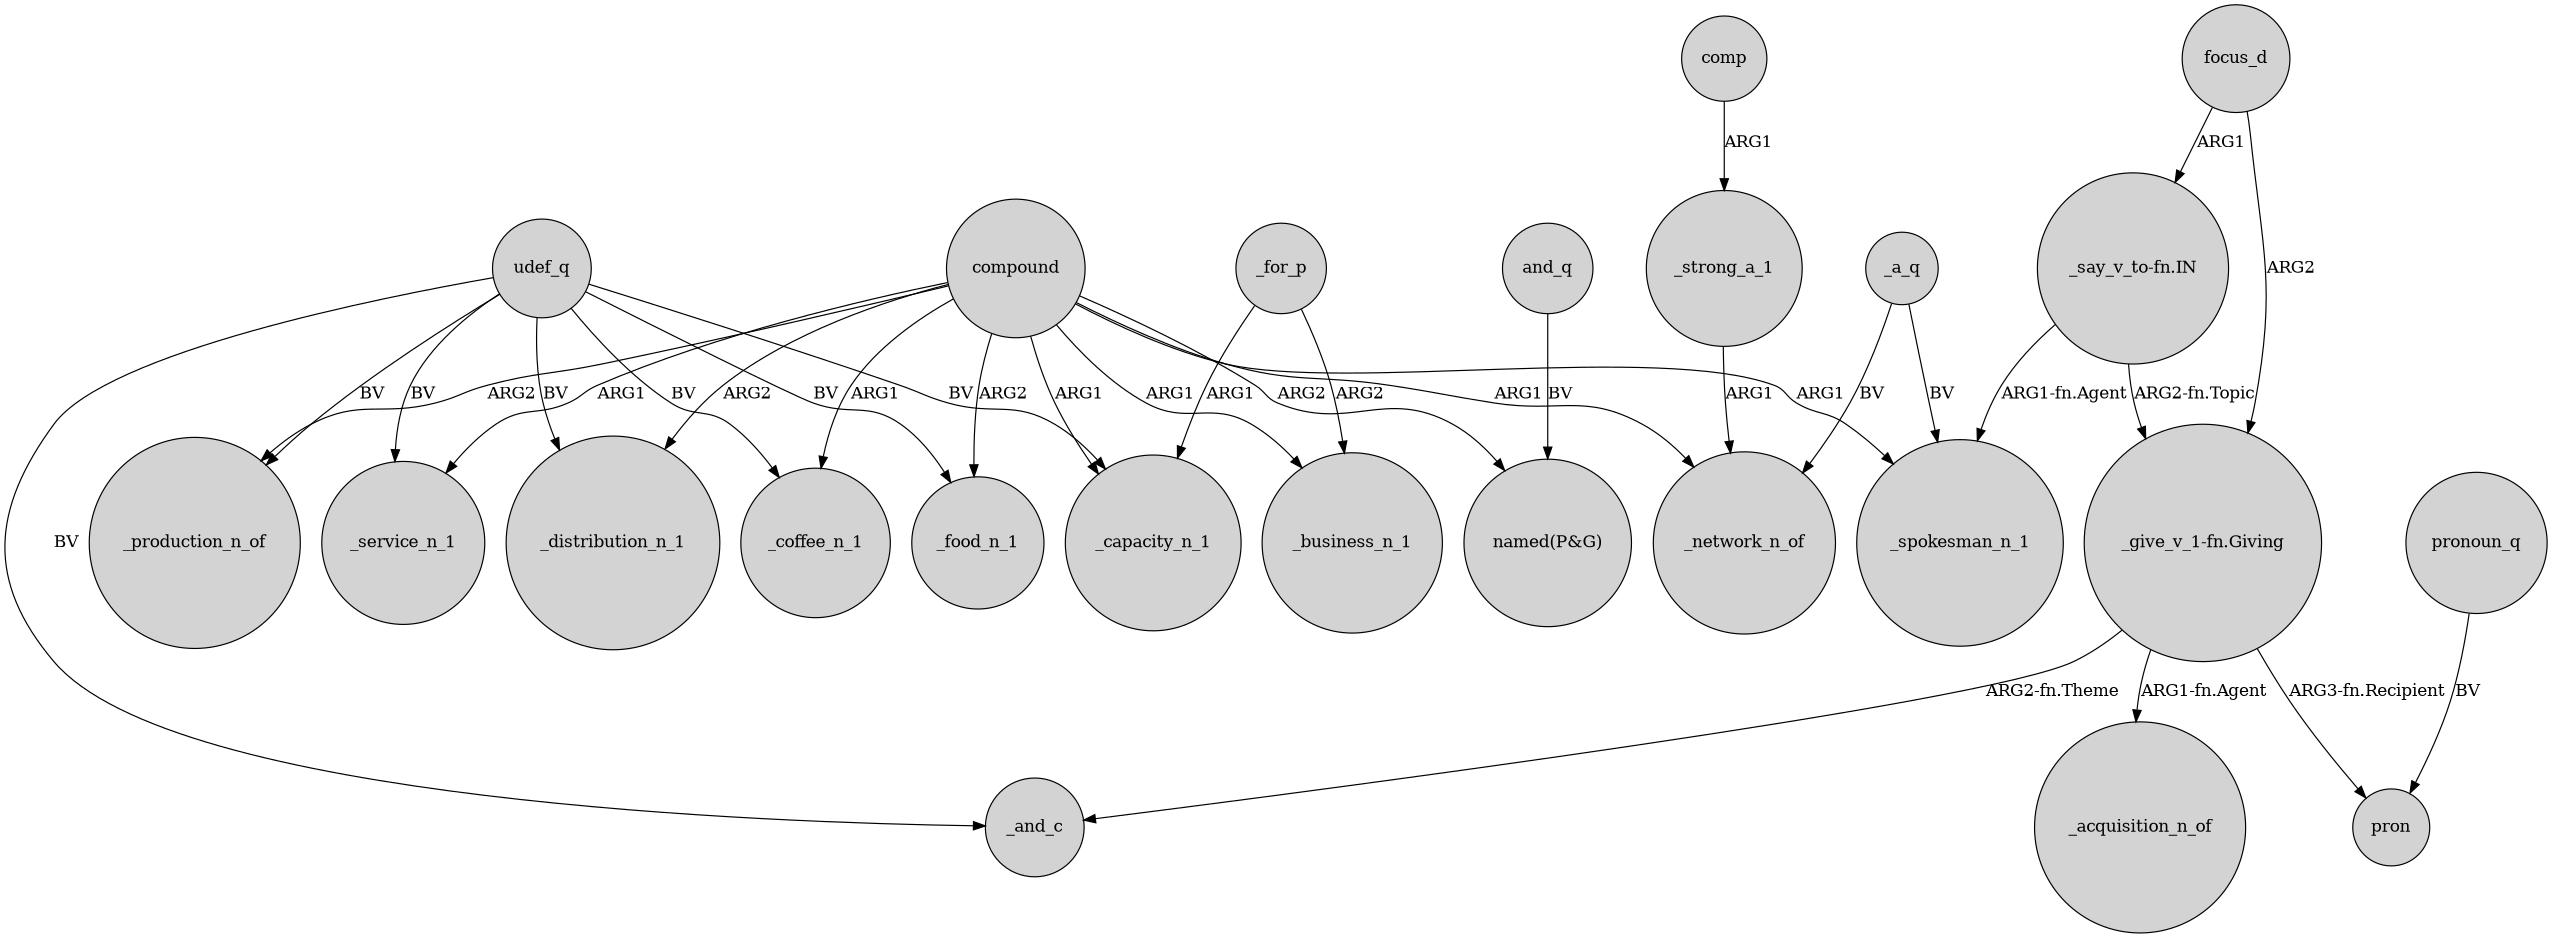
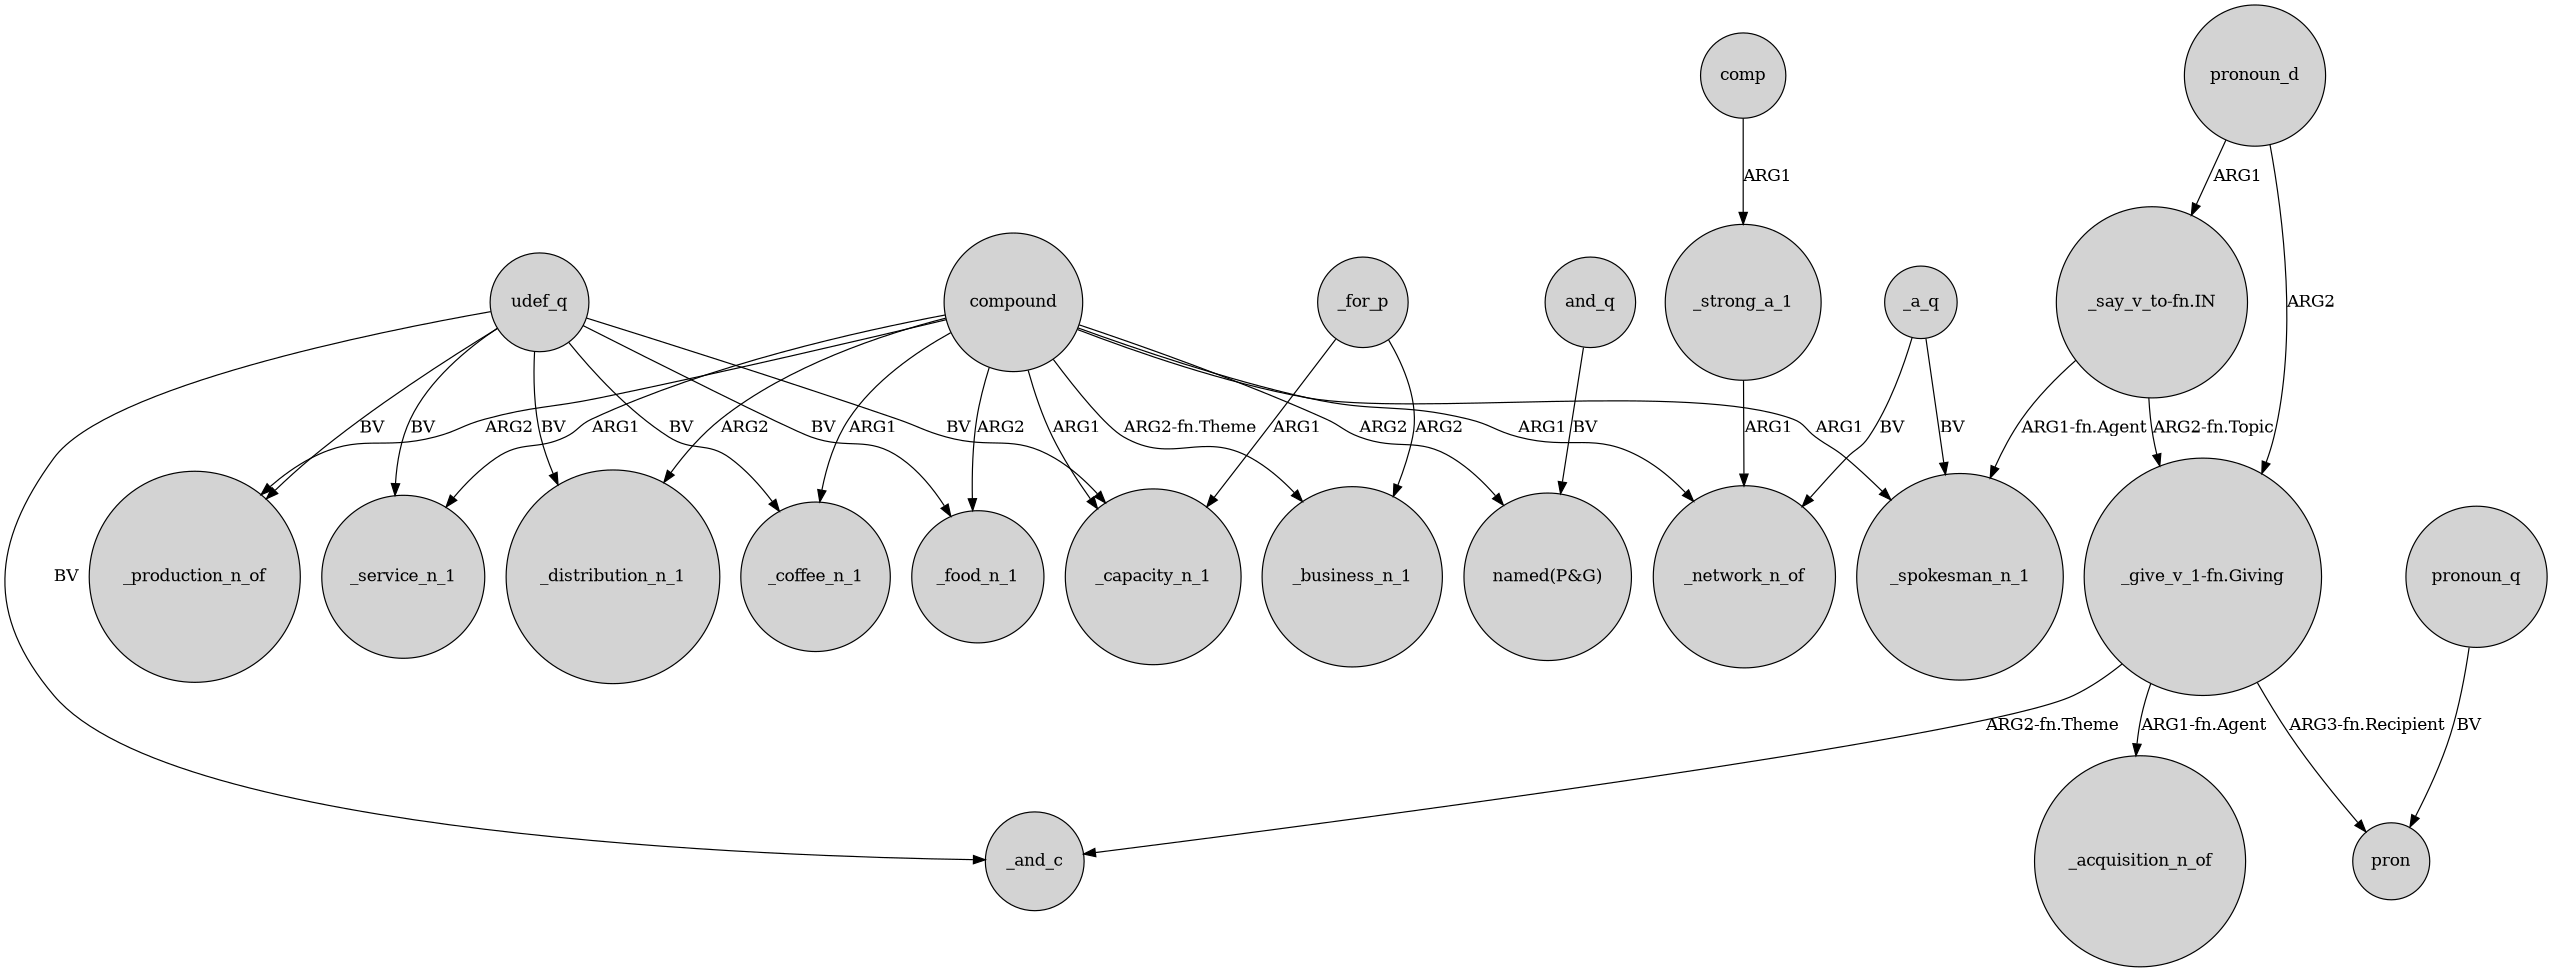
node "focus_d": label "focus_d" -> "pronoun_d"
edge "compound" -> "_business_n_1": label "ARG1" -> "ARG2-fn.Theme"
